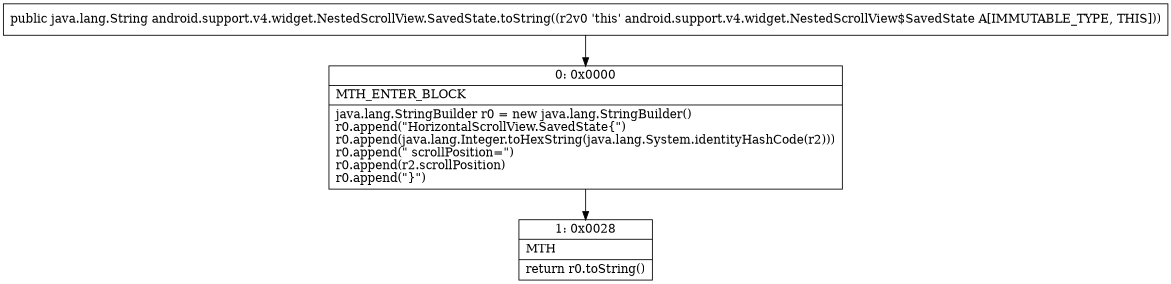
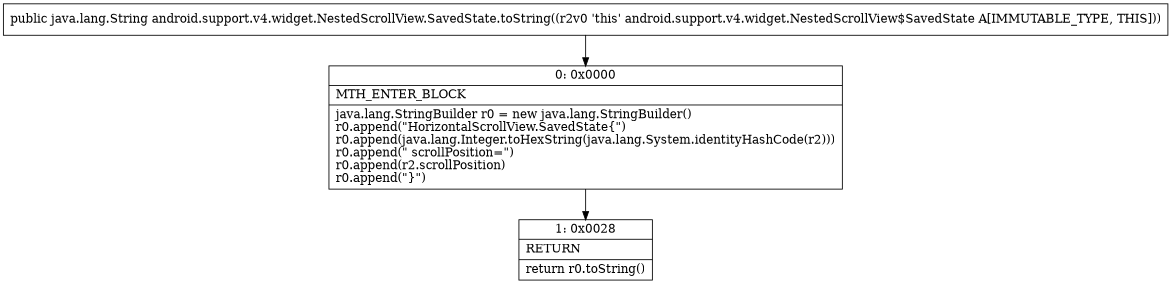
node "1: 0x0028": text "MTH" -> "RETURN"
